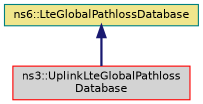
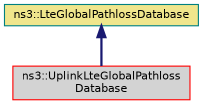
node "ns6::LteGlobalPathlossDatabase": label "ns6::LteGlobalPathlossDatabase" -> "ns3::LteGlobalPathlossDatabase"
